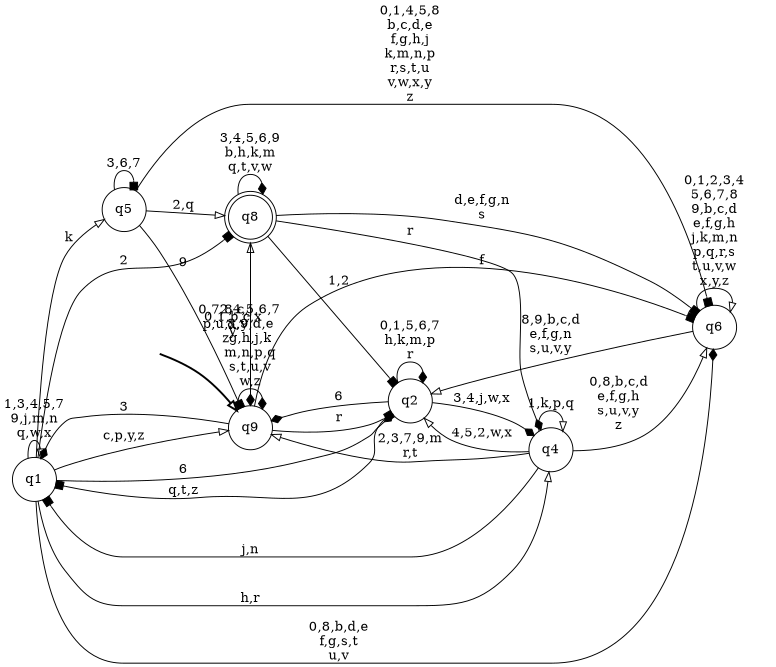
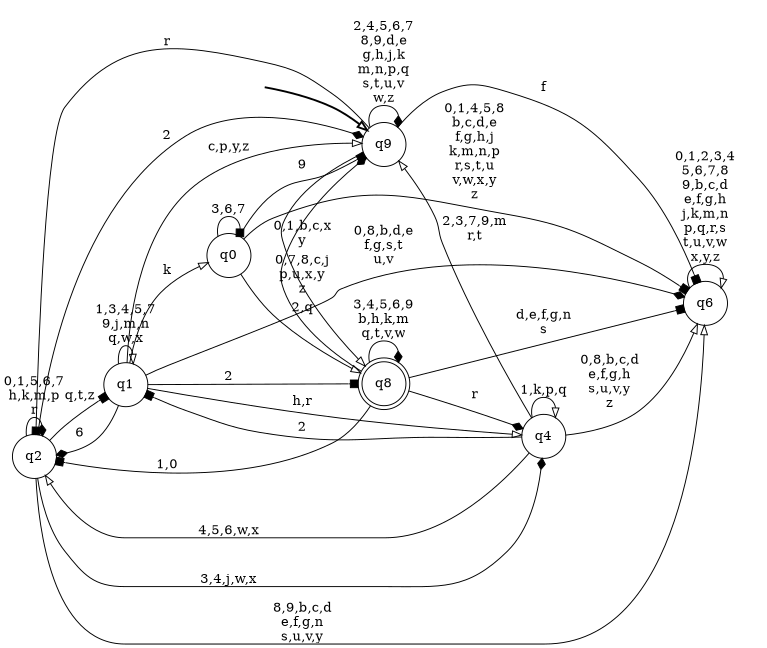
node "q5": label "q5" -> "q0"
edge "q8" -> "q2": label "1,2" -> "1,0"
edge "q6" -> "q2": reversed
edge "q2" -> "q9": label "6" -> "2"
edge "q9" -> "q1": removed, label "3"
edge "q4" -> "q2": label "4,5,2,w,x" -> "4,5,6,w,x"
edge "q4" -> "q1": label "j,n" -> "2"
